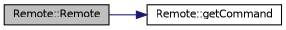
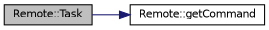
node "Remote::Remote": label "Remote::Remote" -> "Remote::Task"
